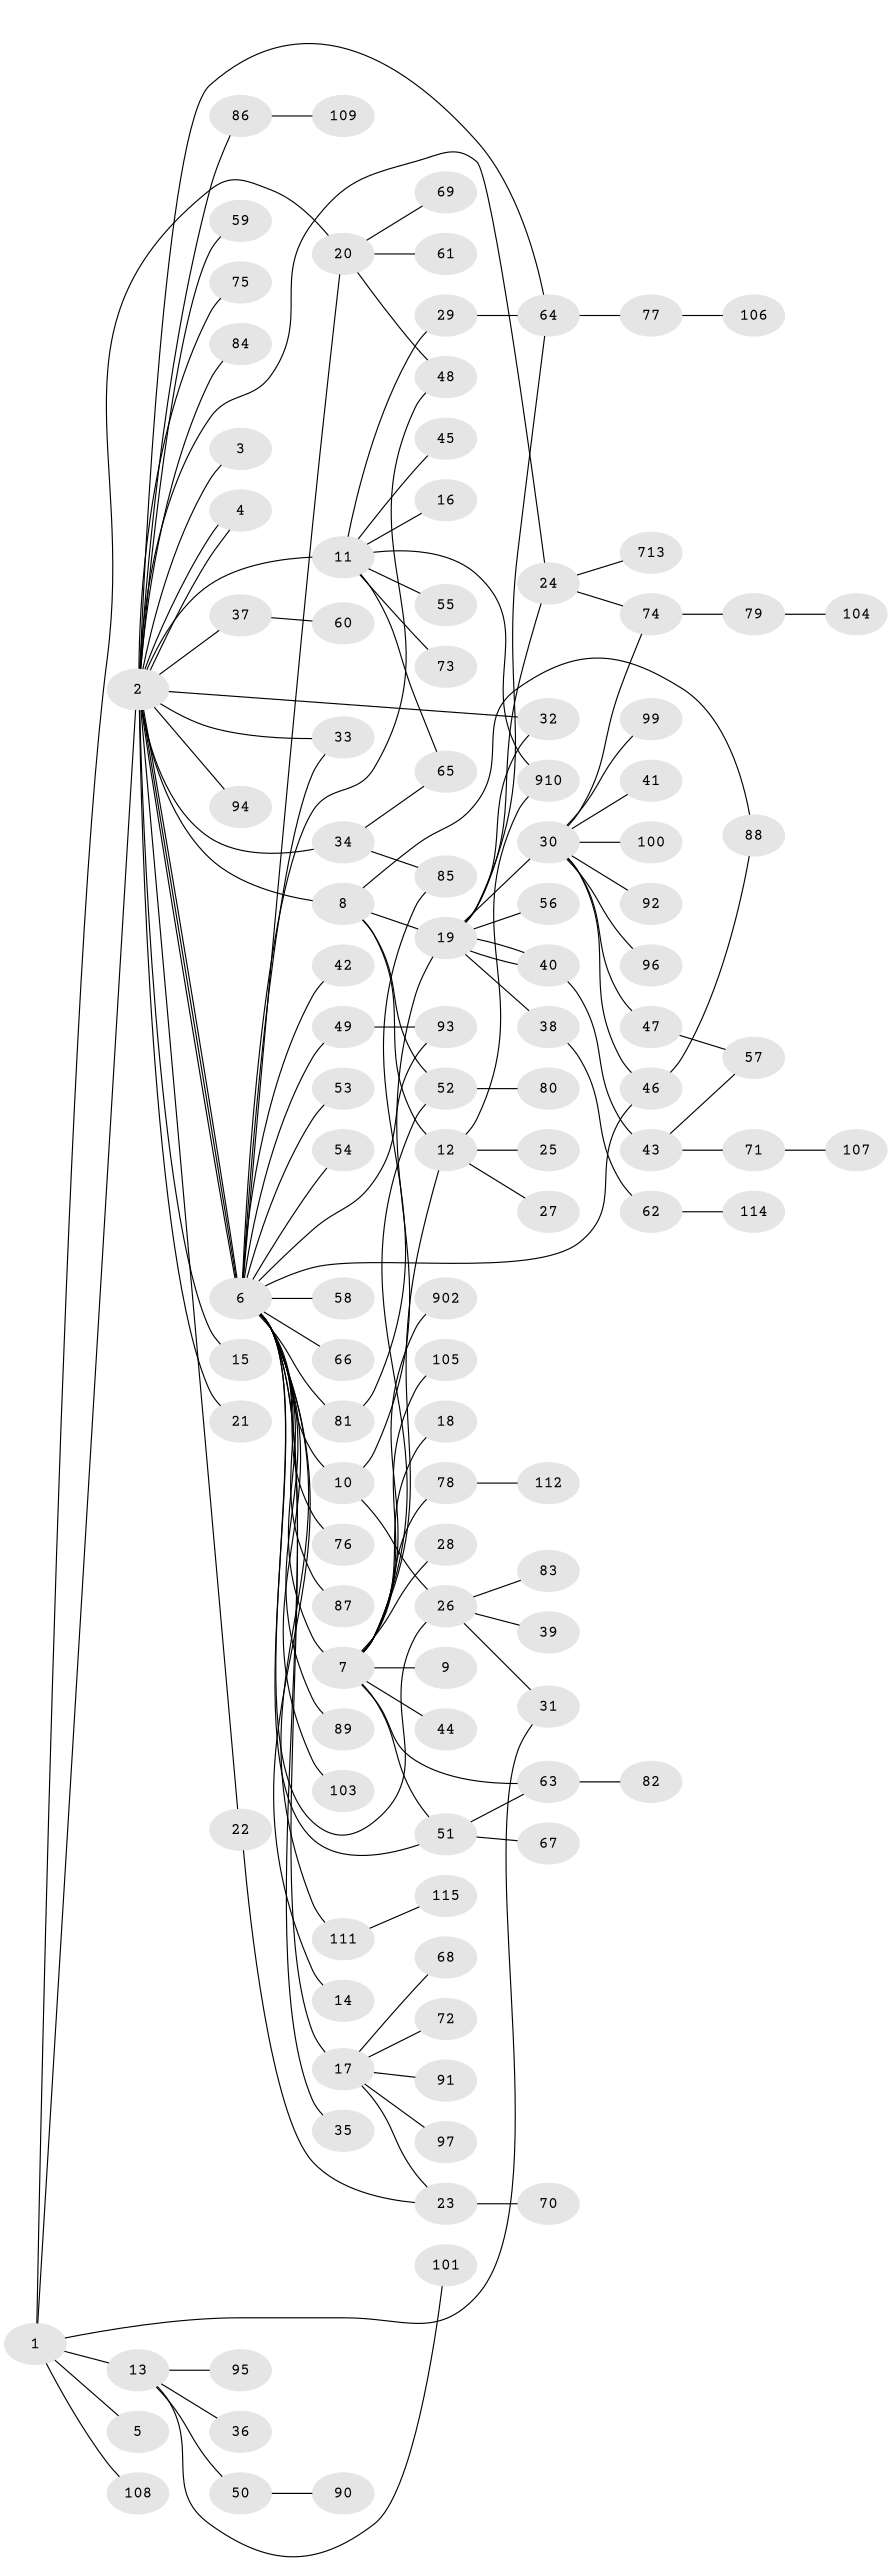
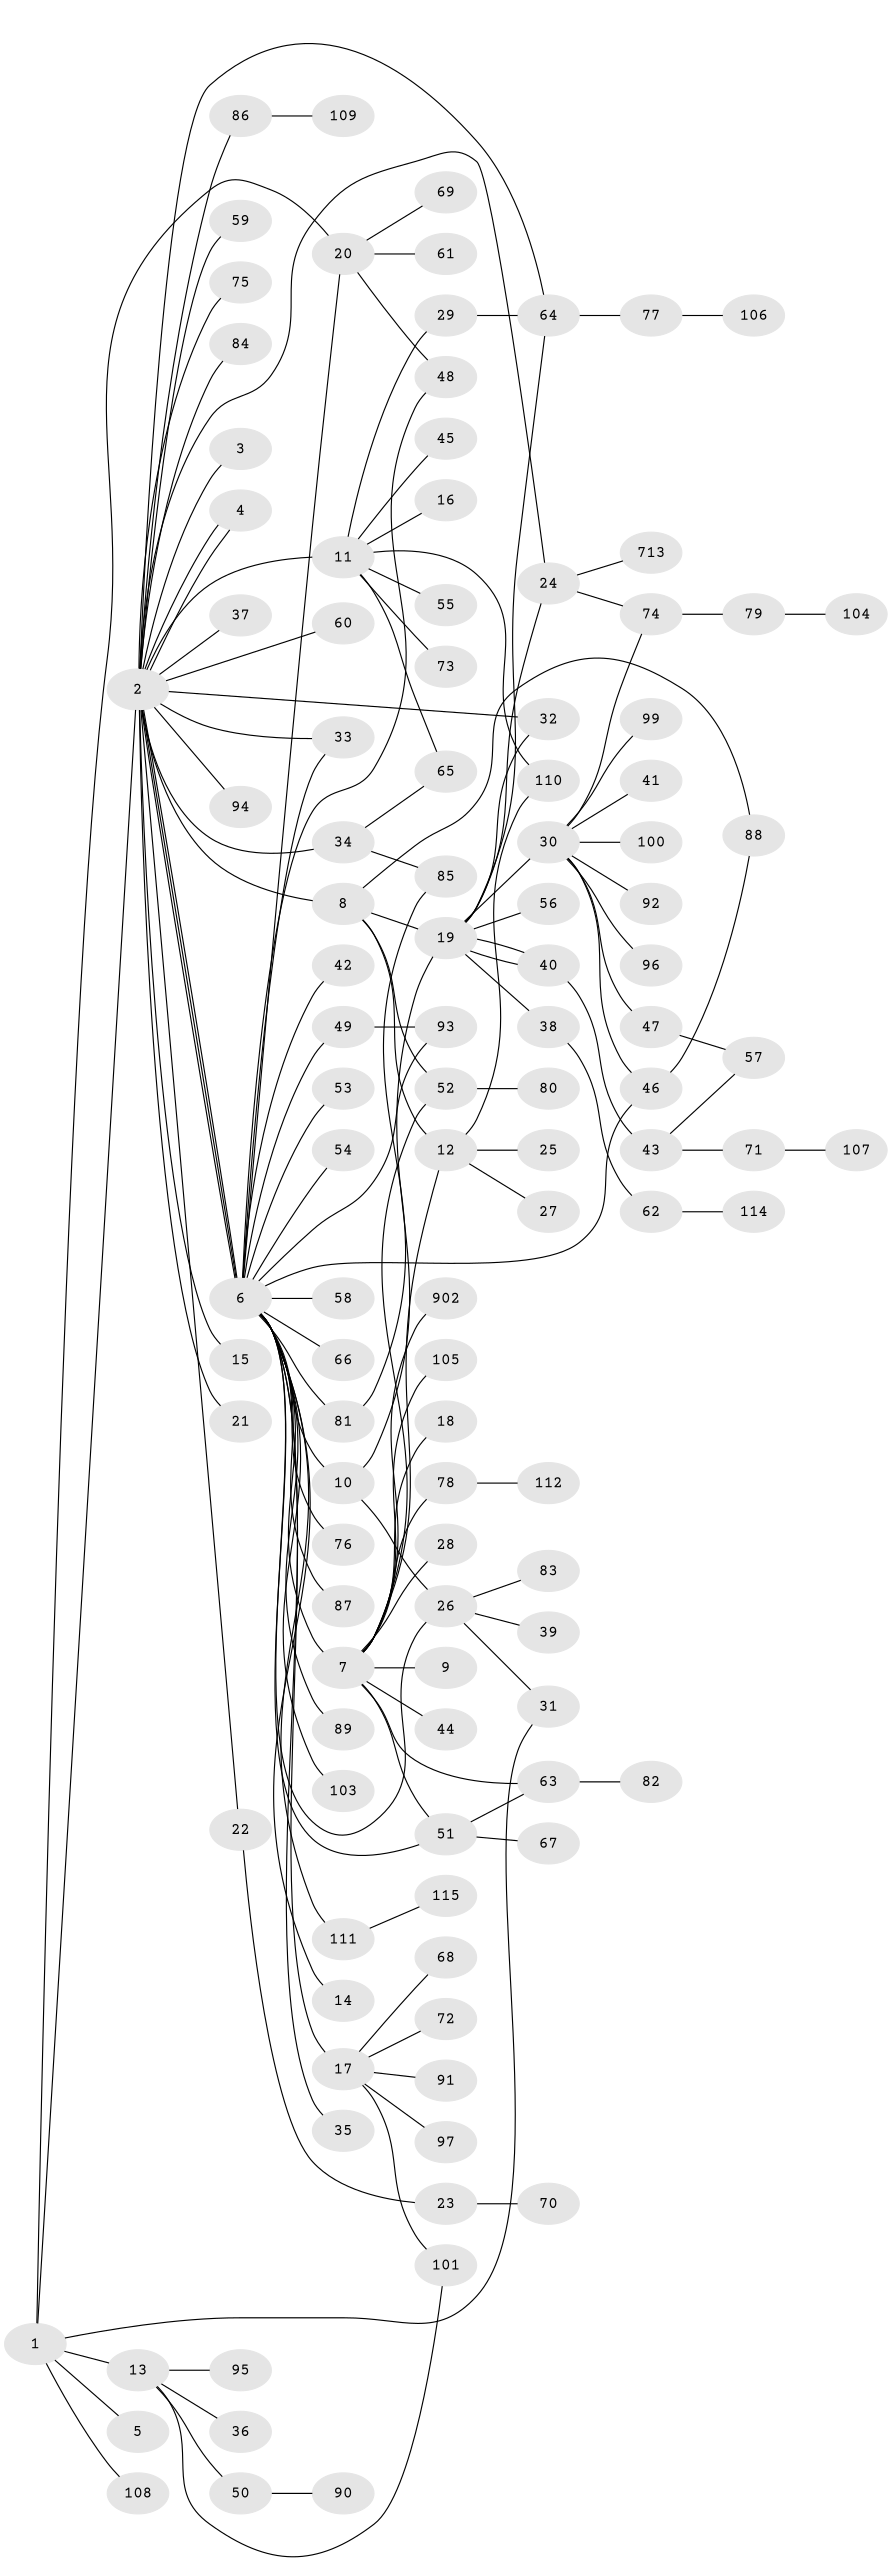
edge "37" -- "60": now "2" -- "60"
node "910": label "910" -> "110"
edge "17" -- "23": now "17" -- "101"
